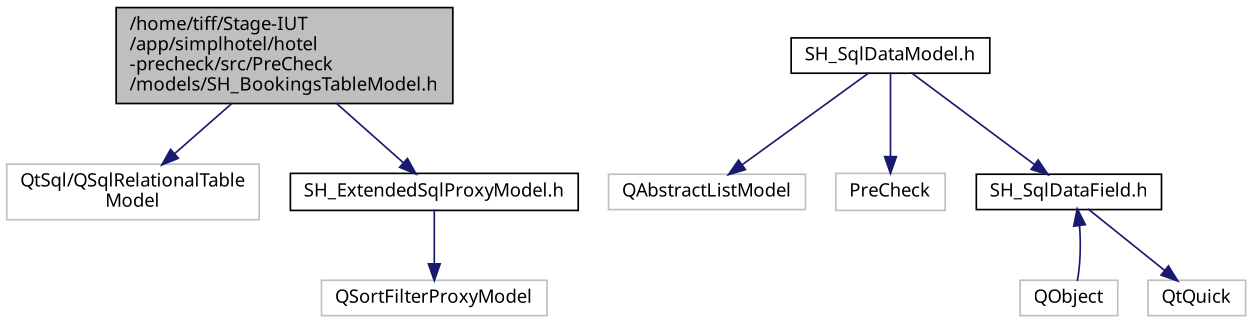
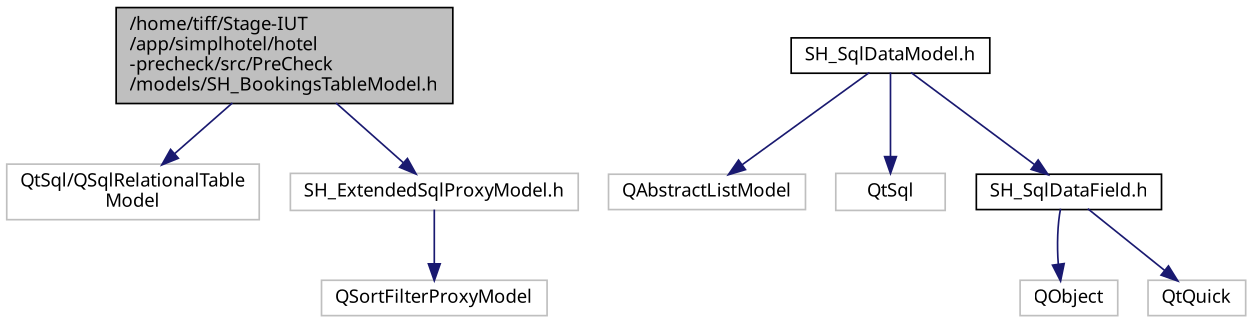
node "SH_ExtendedSqlProxyModel.h": color black -> grey75
node "PreCheck": label "PreCheck" -> "QtSql"
edge "QObject" -> "SH_SqlDataField.h": reversed
